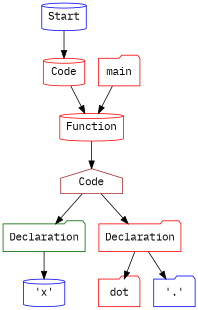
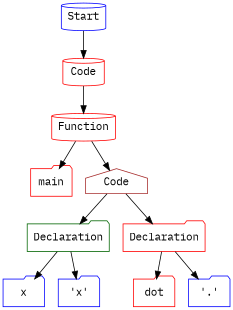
edge "main" -> "Function": reversed
node "x": added
node "'x'": shape cylinder -> folder
